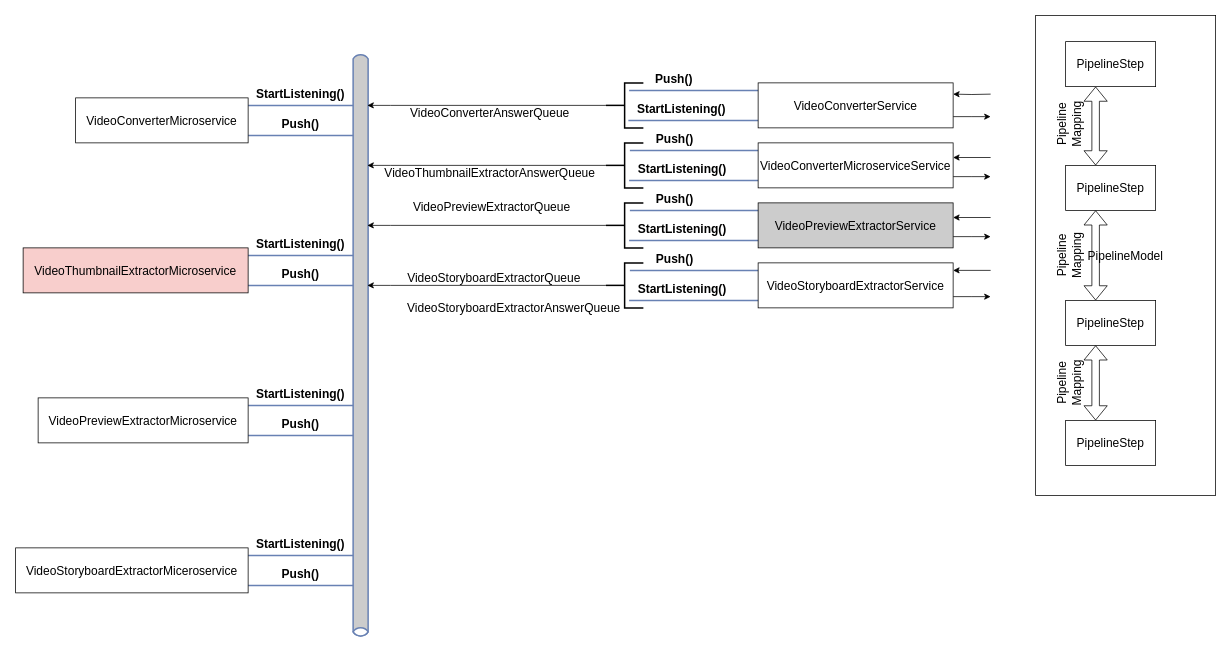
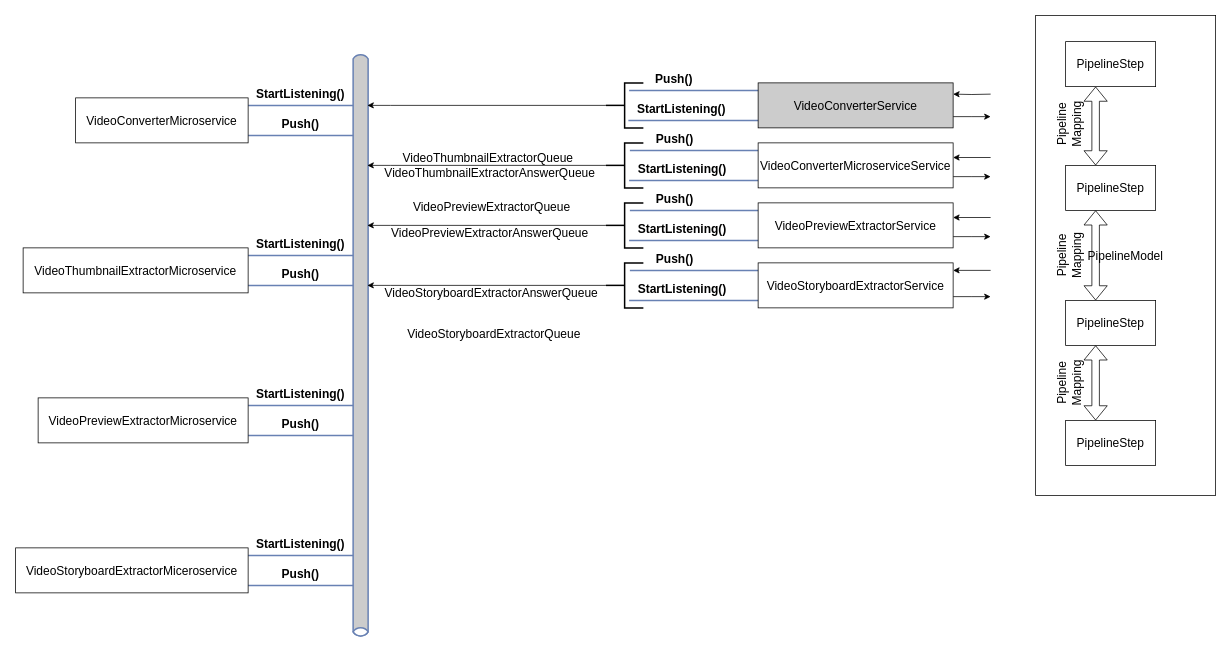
node "VideoConverterService": fillcolor #ffffff -> #cccccc
node "VideoConverterAnswerQueue": removed
node "VideoThumbnailExtractorQueue": added
node "VideoPreviewExtractorService": fillcolor #cccccc -> #ffffff
node "VideoPreviewExtractorAnswerQueue": added
node "VideoThumbnailExtractorMicroservice": fillcolor #f8cecc -> #ffffff
node "VideoStoryboardExtractorQueue": moved (494, 278) -> (494, 334)
node "VideoStoryboardExtractorAnswerQueue": moved (514, 308) -> (491, 293)
